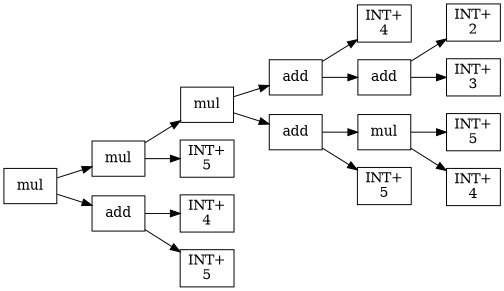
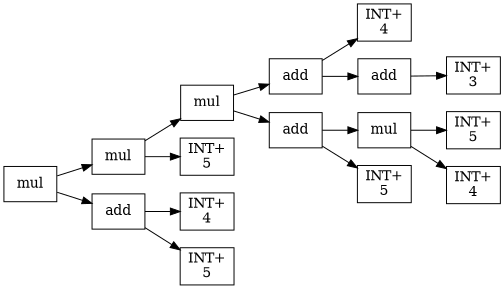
node "INT+ 2": removed
